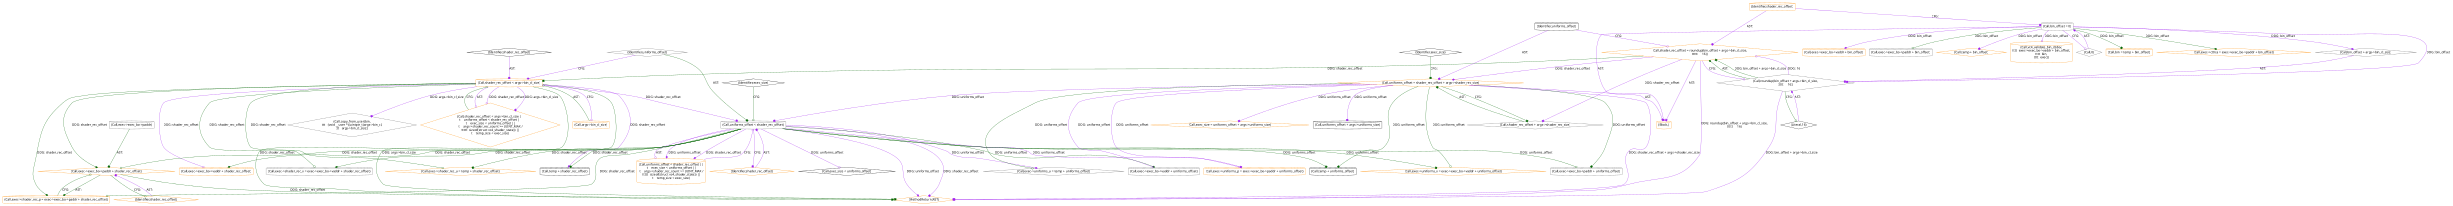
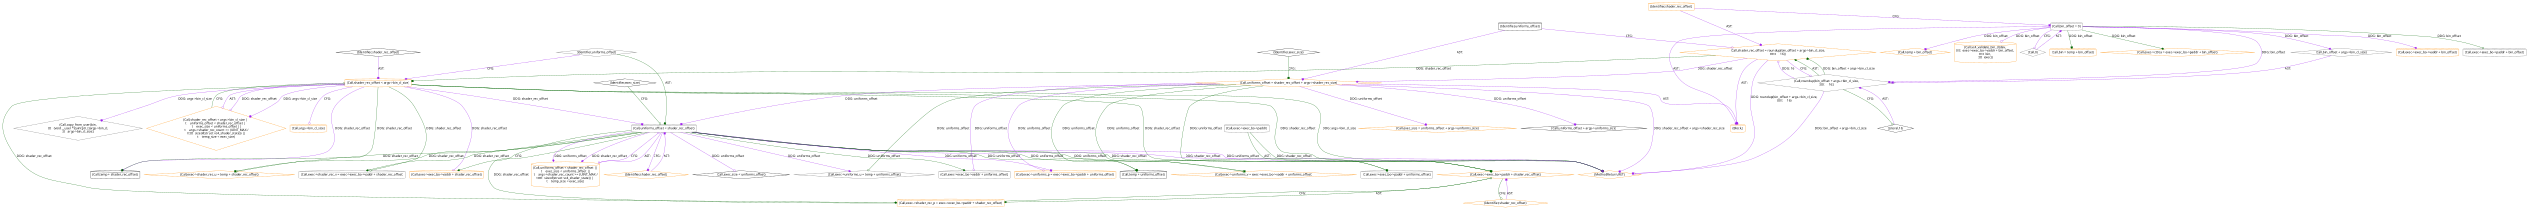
edge "(Call,args->bin_cl_size)" -> "(Call,shader_rec_offset < args->bin_cl_size)": removed, label "AST:"
node "(Call,uniforms_offset + args->uniforms_size)": shape cylinder -> diamond
node "(Call,shader_rec_offset + args->shader_rec_size)": removed
edge "(Call,uniforms_offset < shader_rec_offset)" -> "(Call,exec->exec_bo->vaddr + shader_rec_offset)": label "DDG: shader_rec_offset" -> "CFG: "
edge "(Call,exec->exec_bo->paddr + shader_rec_offset)" -> "(MethodReturn,RET)": now "(Call,exec->exec_bo->paddr)" -> "(MethodReturn,RET)"
